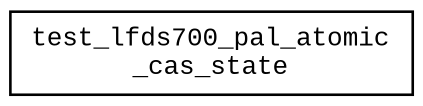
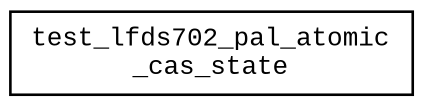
node "test_lfds700_pal_atomic _cas_state": label "test_lfds700_pal_atomic _cas_state" -> "test_lfds702_pal_atomic _cas_state"
